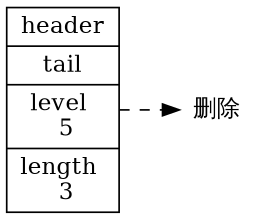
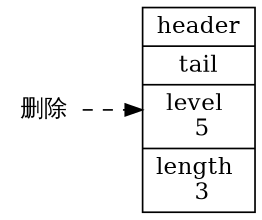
edge "header" -> "删除": reversed
